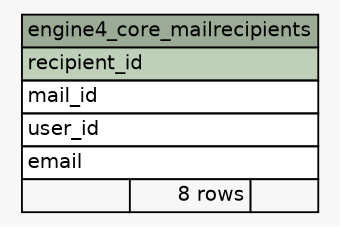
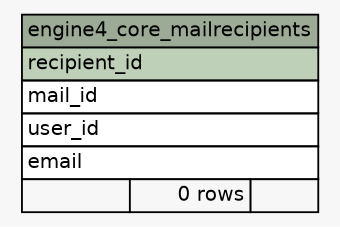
node "engine4_core_mailrecipients": text "8 rows" -> "0 rows"
